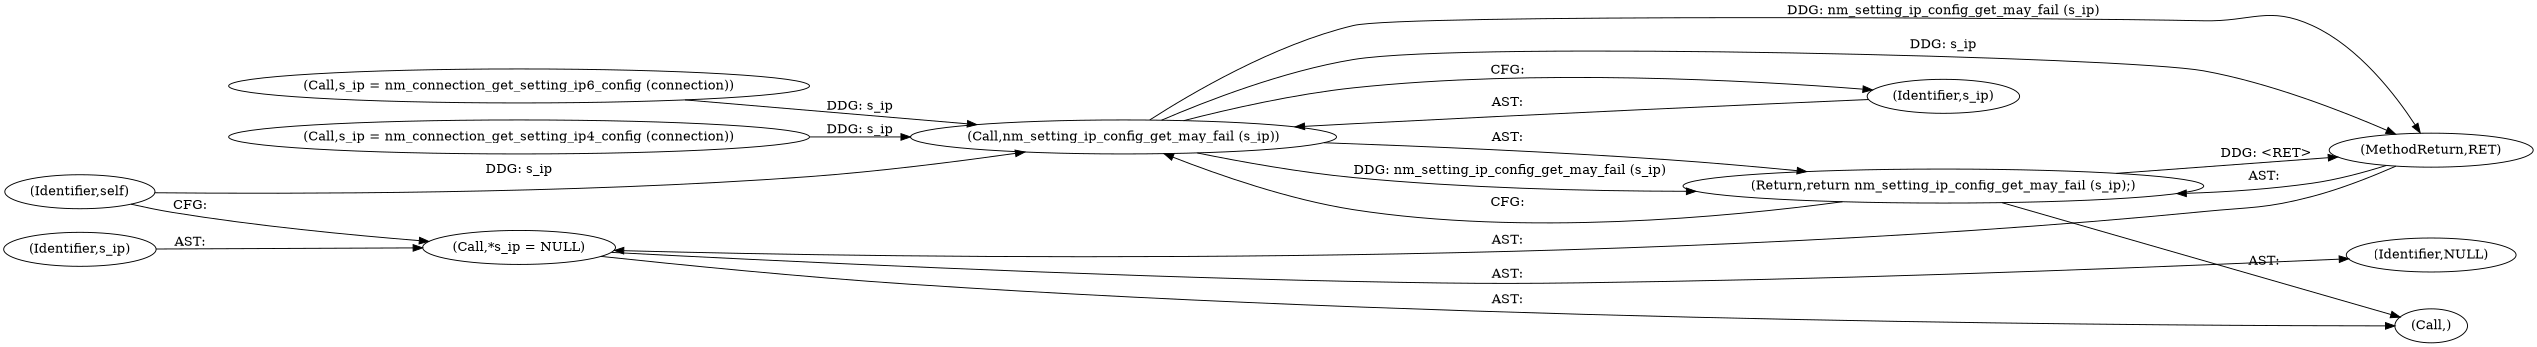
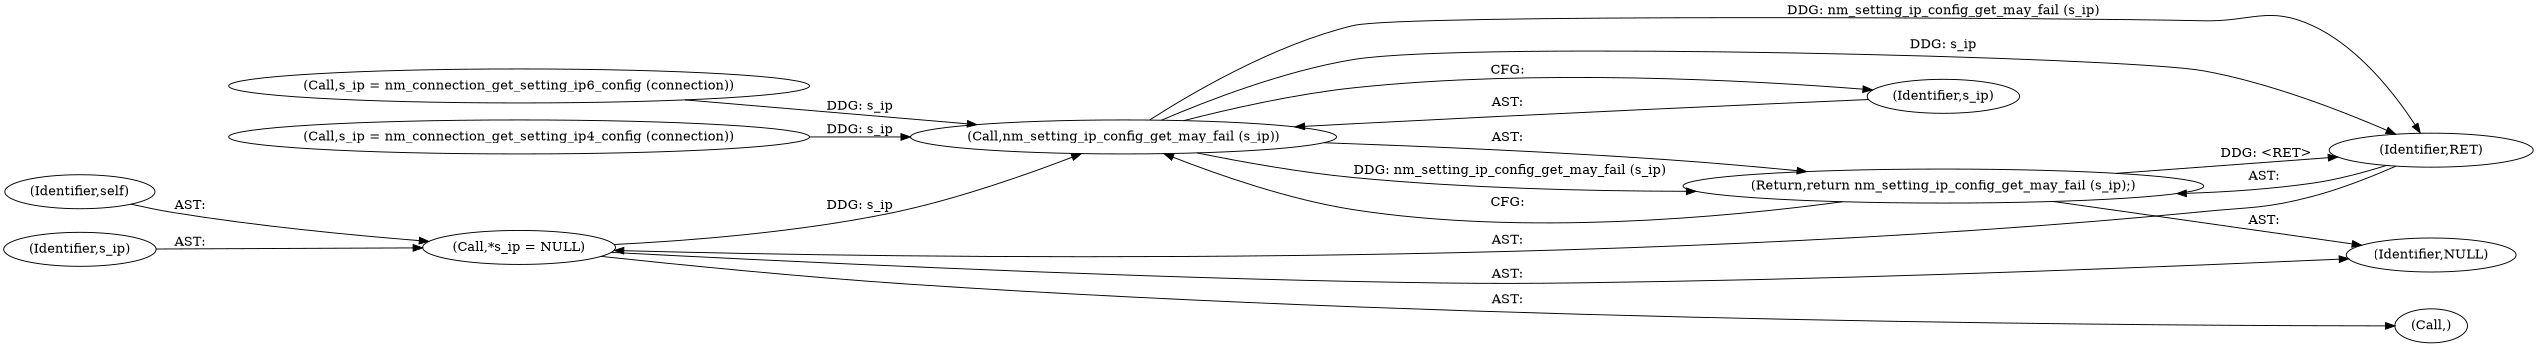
node "(MethodReturn,RET)": label "(MethodReturn,RET)" -> "(Identifier,RET)"
edge "(Identifier,self)" -> "(Call,nm_setting_ip_config_get_may_fail (s_ip))": now "(Call,*s_ip = NULL)" -> "(Call,nm_setting_ip_config_get_may_fail (s_ip))"
edge "(Identifier,self)" -> "(Call,*s_ip = NULL)": label "CFG: " -> "AST: "
edge "(Return,return nm_setting_ip_config_get_may_fail (s_ip);)" -> "(Call,)": now "(Return,return nm_setting_ip_config_get_may_fail (s_ip);)" -> "(Identifier,NULL)"
